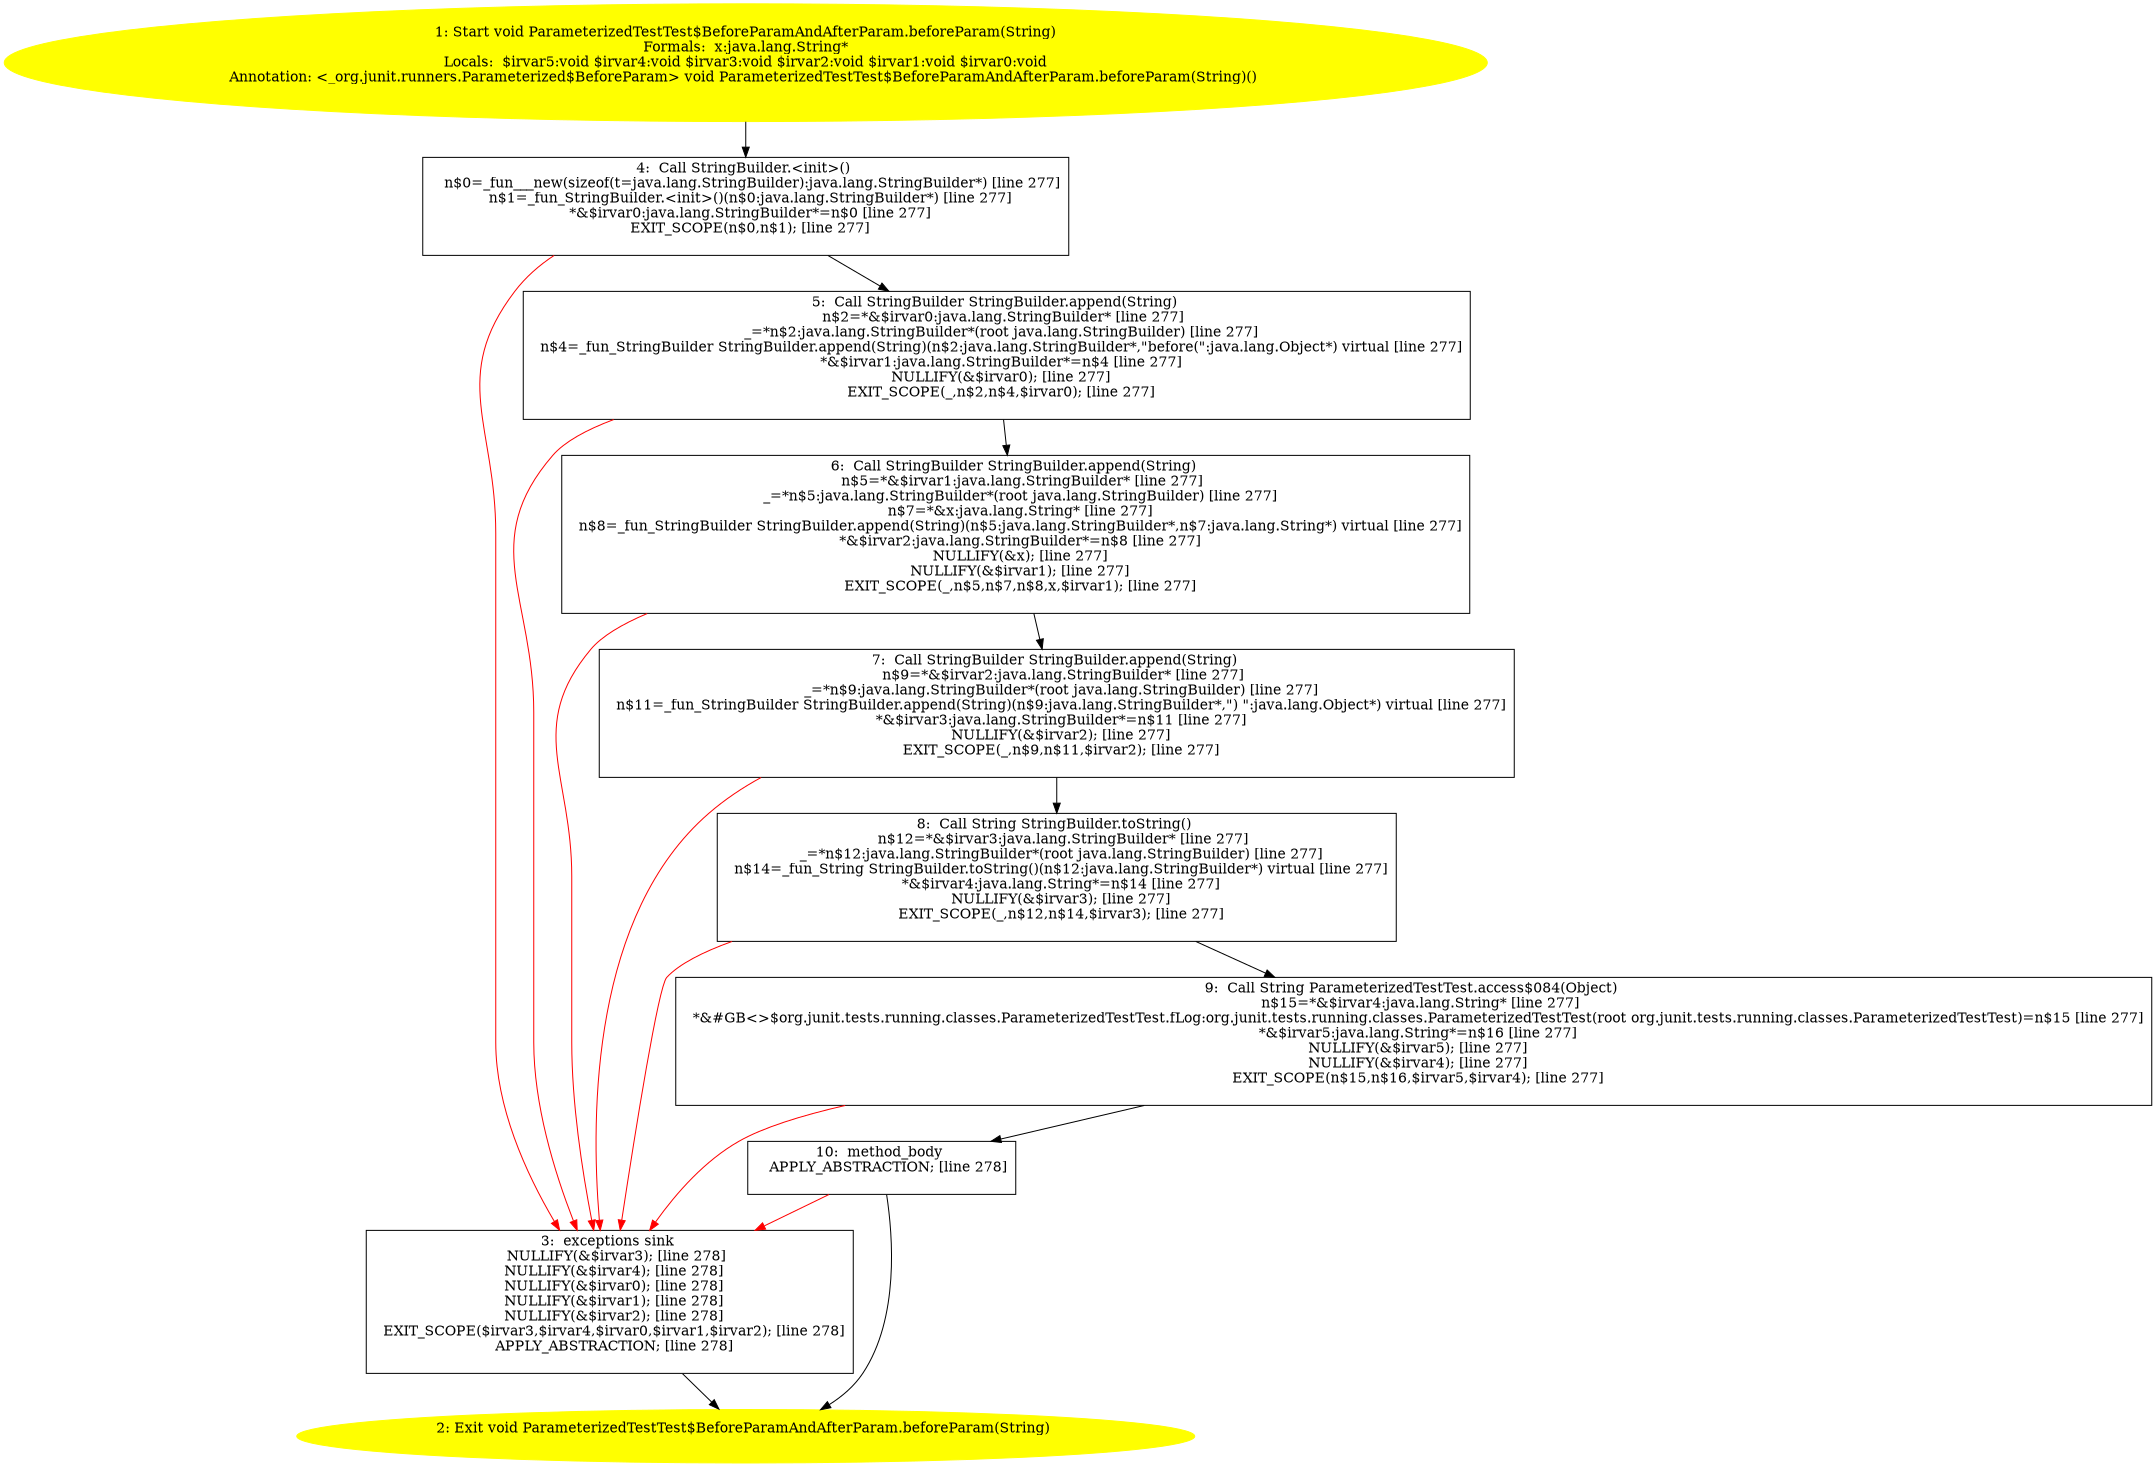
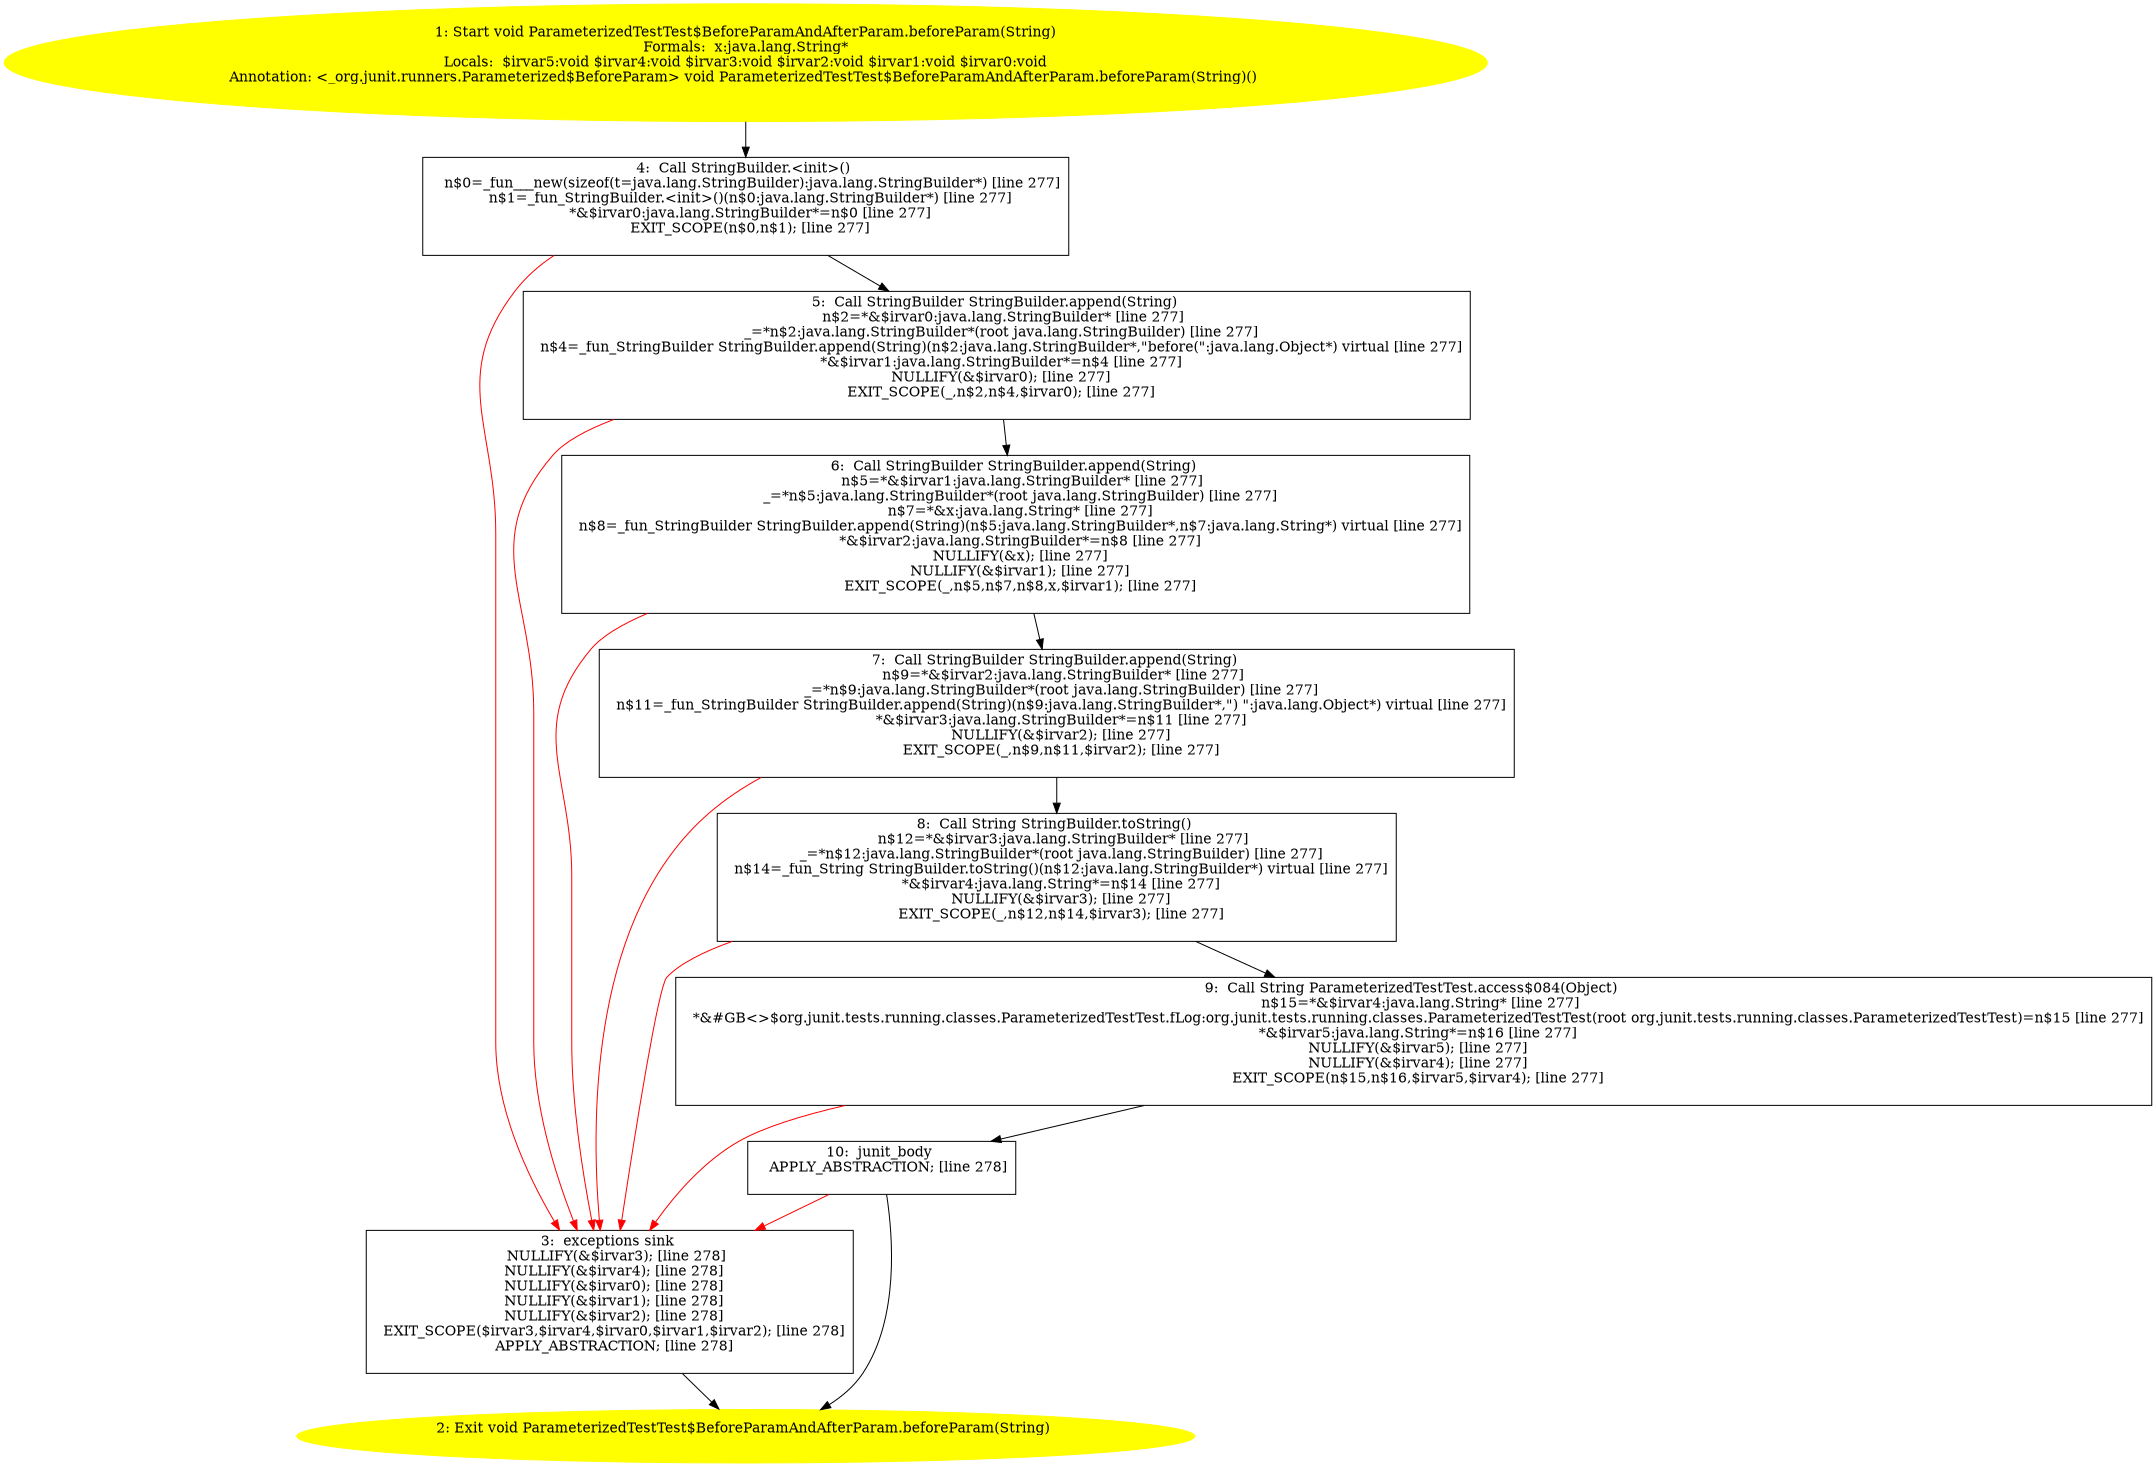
node "10:  method_body APPLY_ABSTRACTION; [line 278]": label "10:  method_body APPLY_ABSTRACTION; [line 278]" -> "10:  junit_body APPLY_ABSTRACTION; [line 278]"
